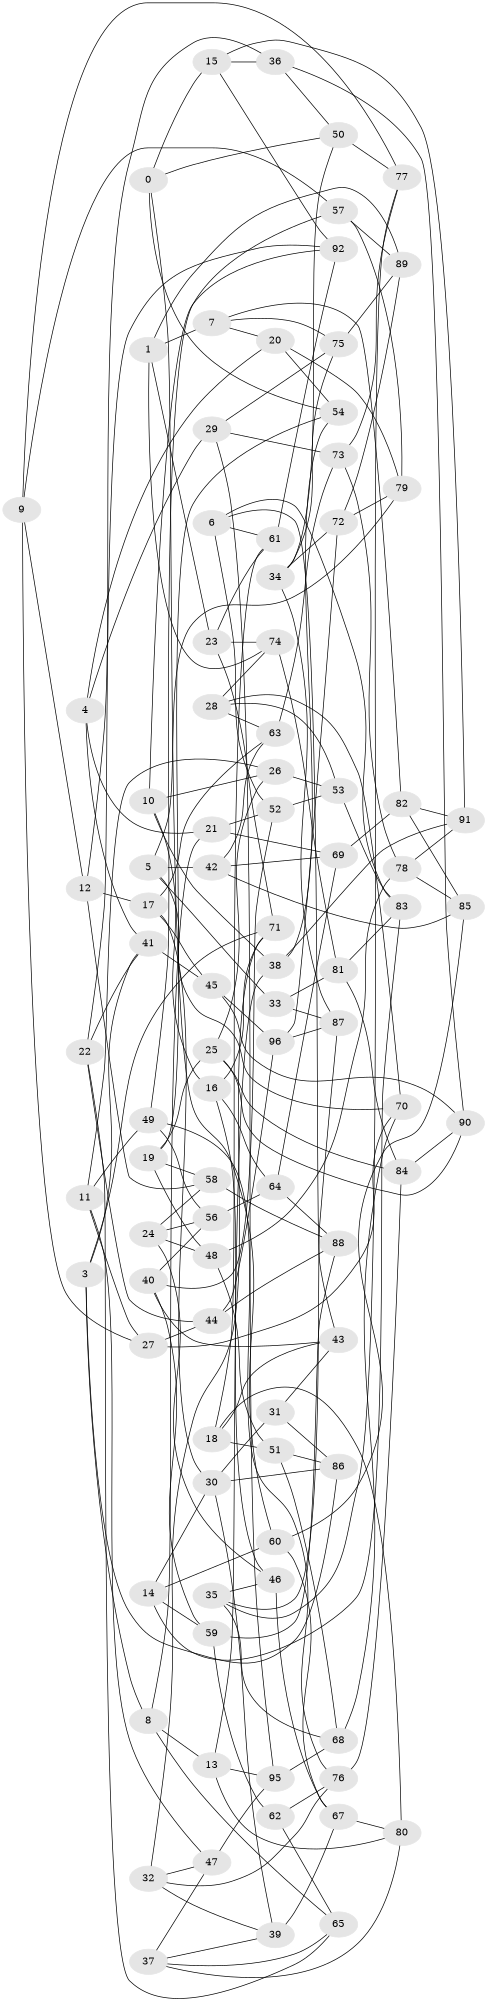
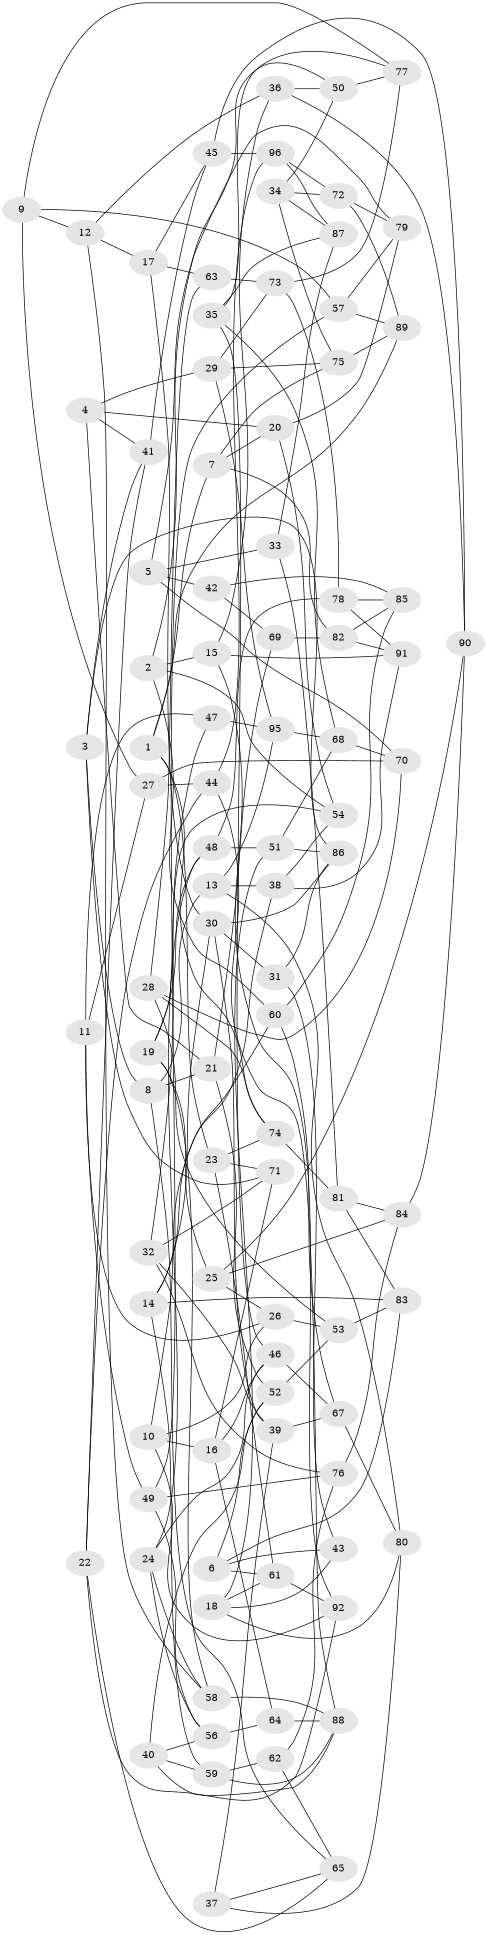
node "0": label "0" -> "2"
edge "63" -- "42": removed
edge "69" -- "64": removed
edge "40" -- "43": now "40" -- "88"
edge "47" -- "37": removed
